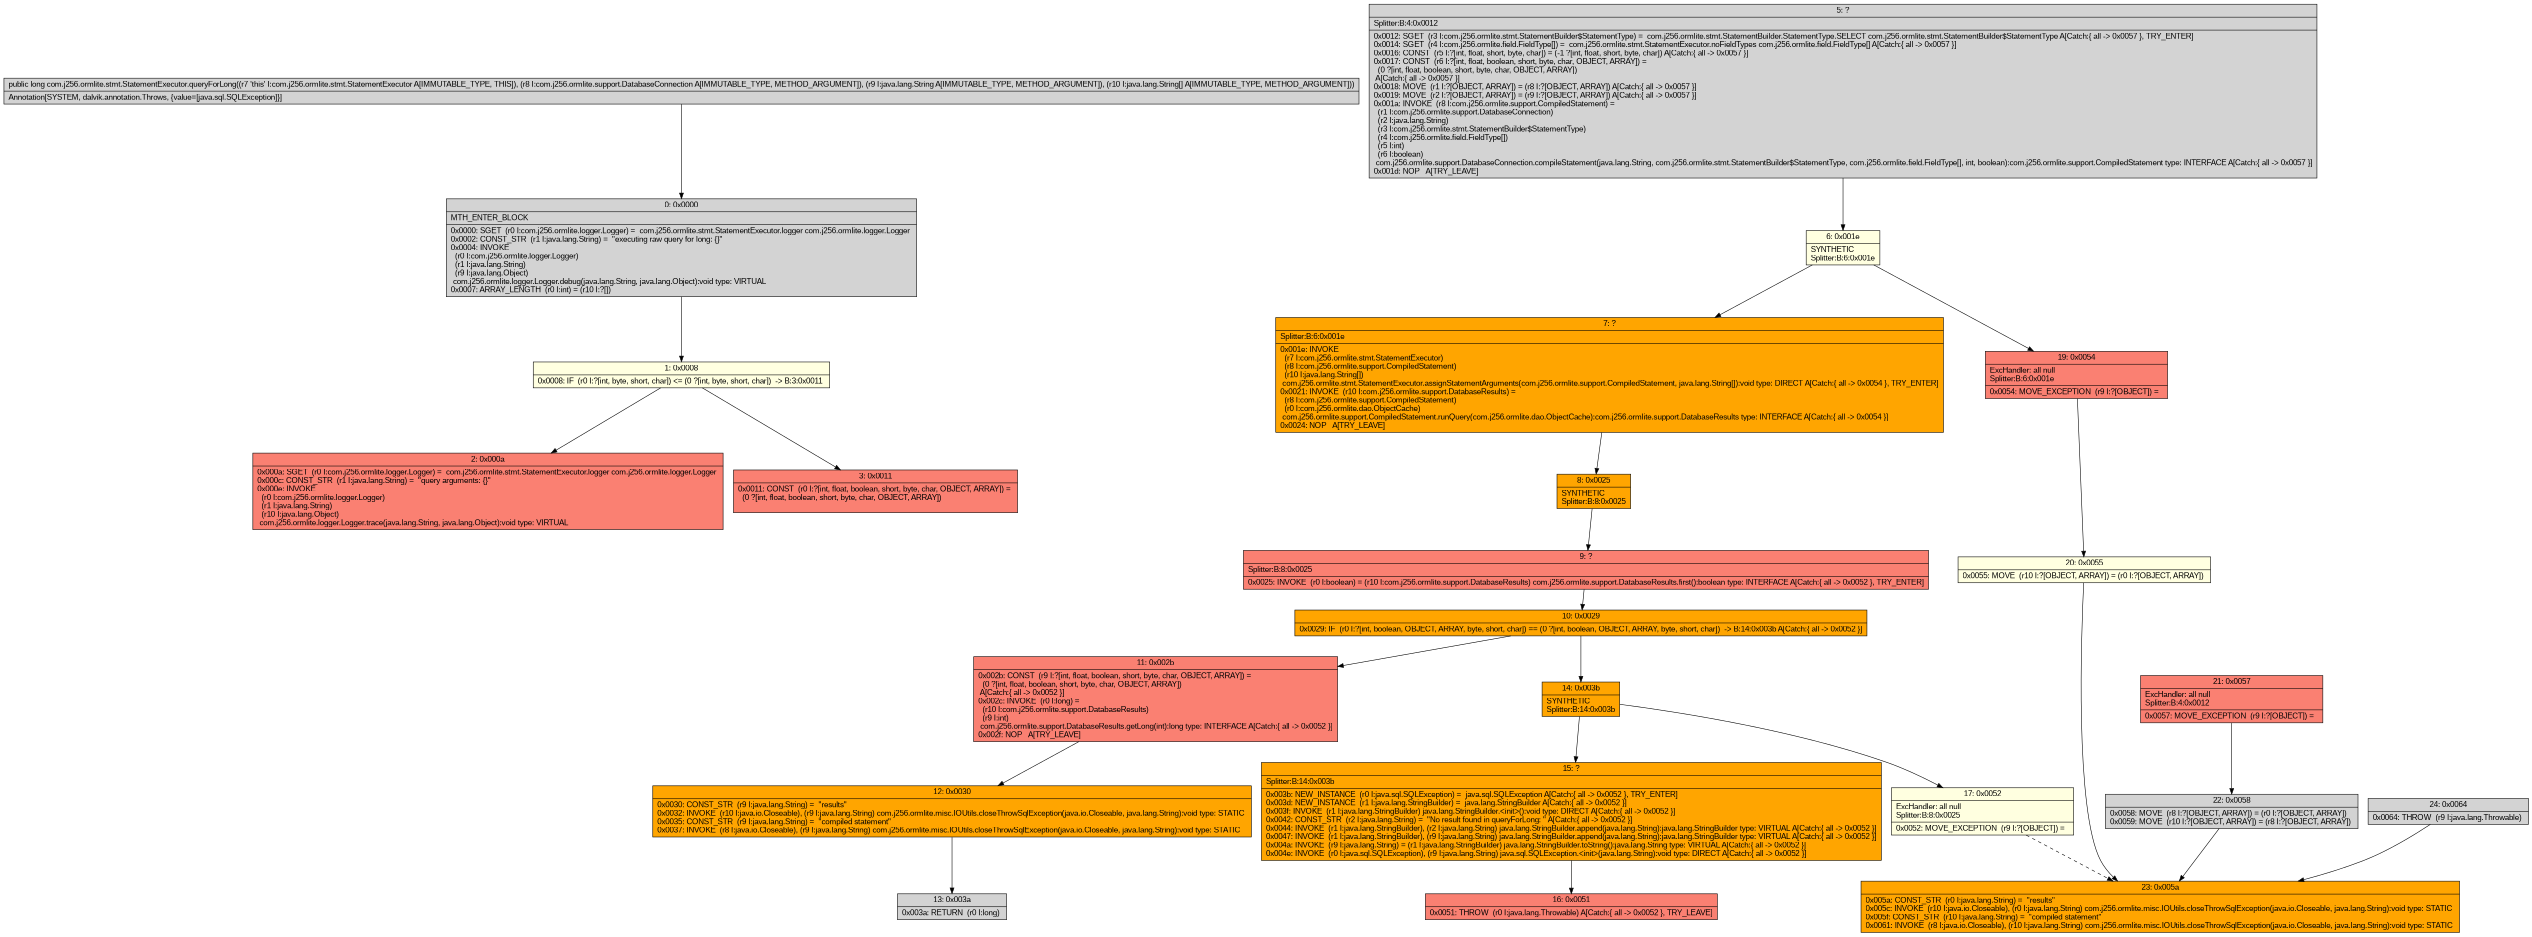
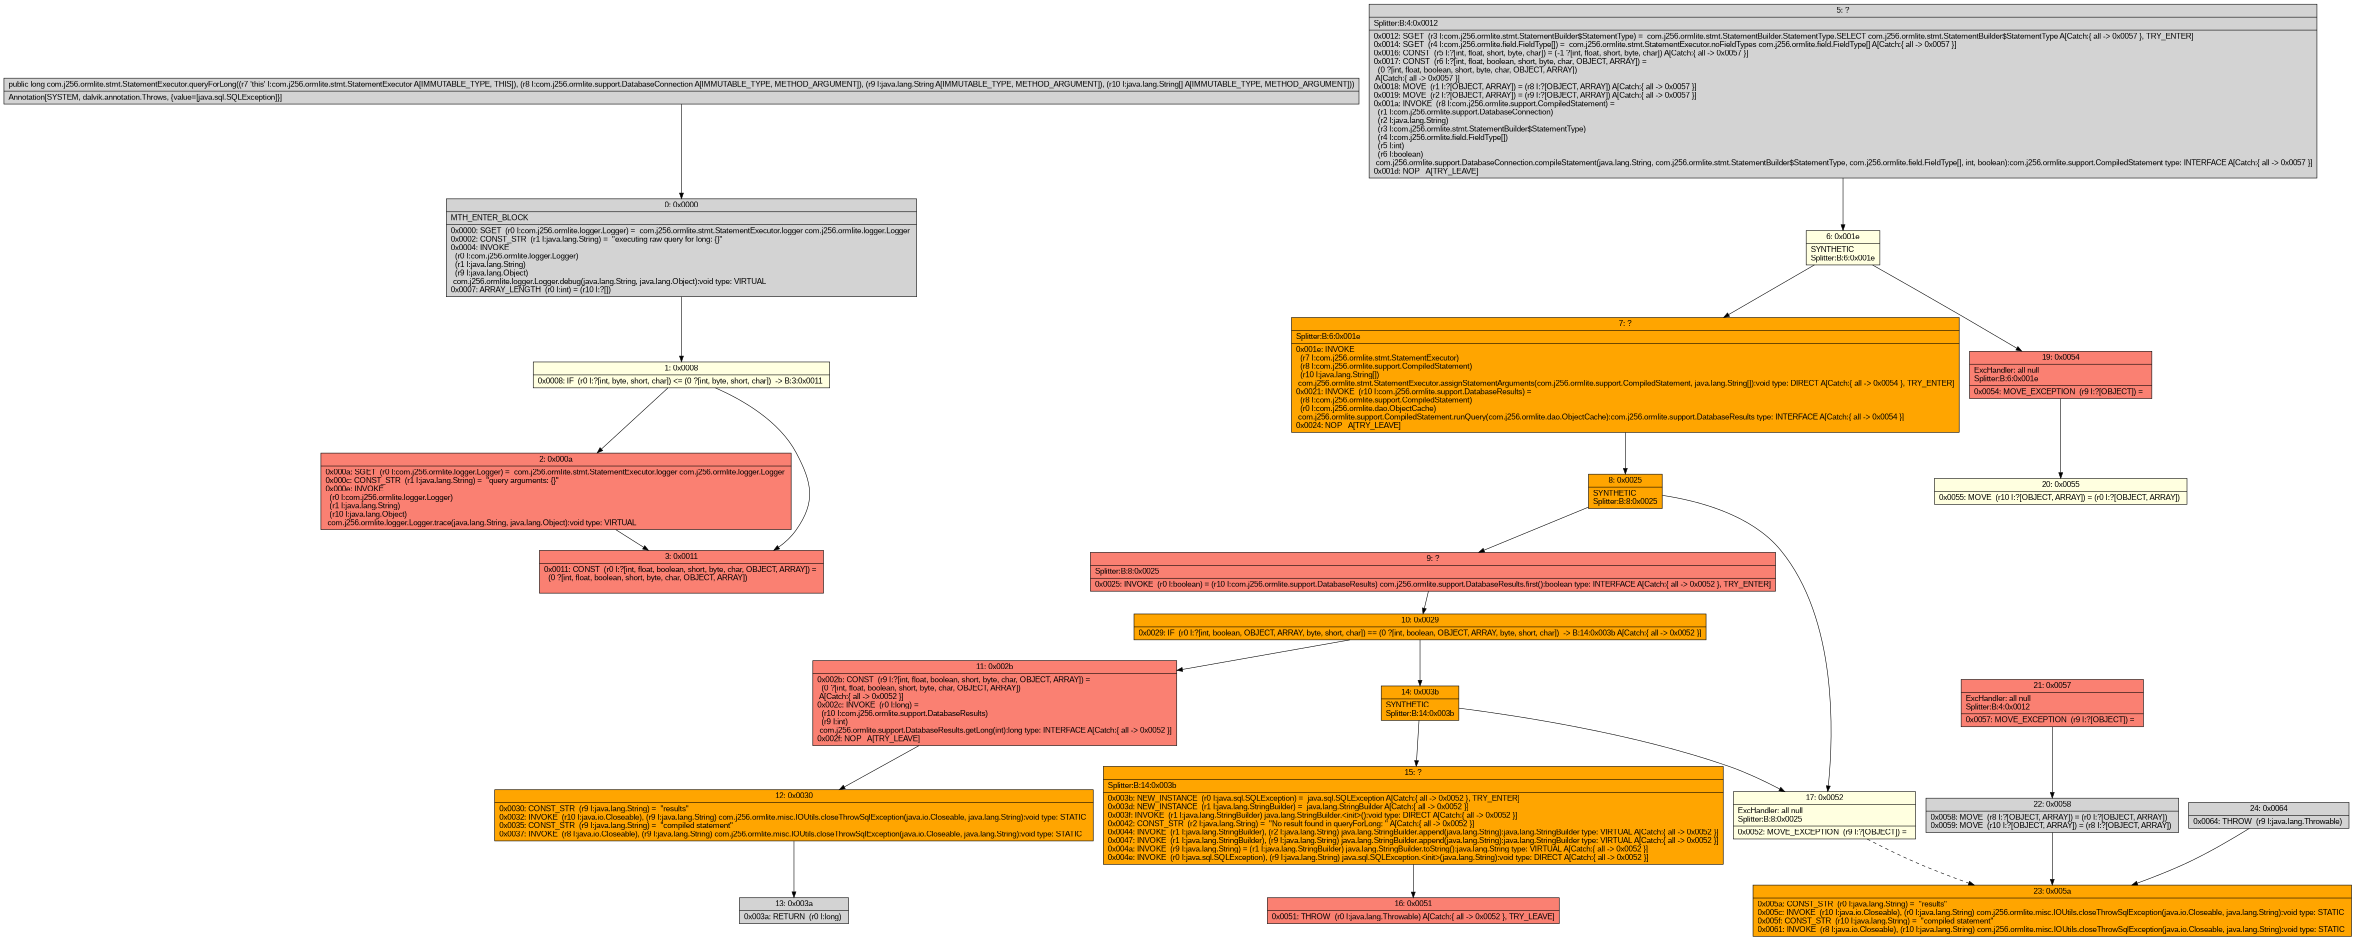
edge "2: 0x000a" -> "3: 0x0011": added
edge "8: 0x0025" -> "17: 0x0052": added
edge "20: 0x0055" -> "23: 0x005a": removed
